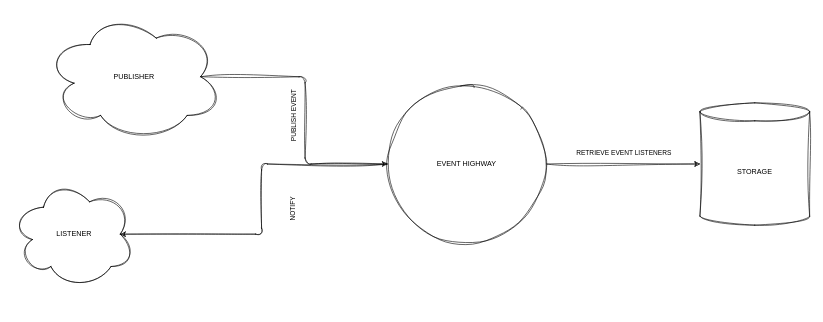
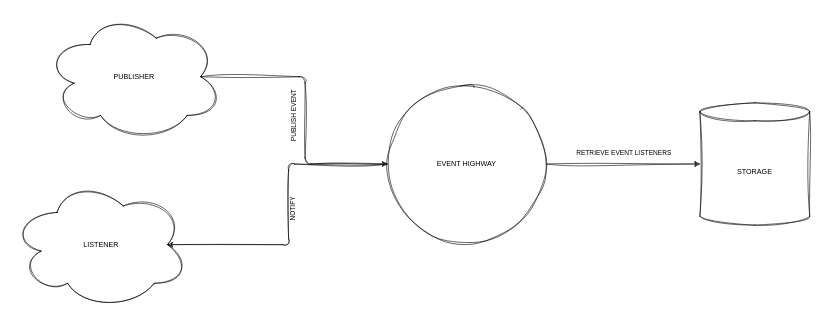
node "LISTENER": size 123x108 -> 177x129
